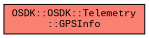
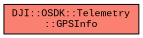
node "OSDK::OSDK::Telemetry ::GPSInfo": label "OSDK::OSDK::Telemetry ::GPSInfo" -> "DJI::OSDK::Telemetry ::GPSInfo"
